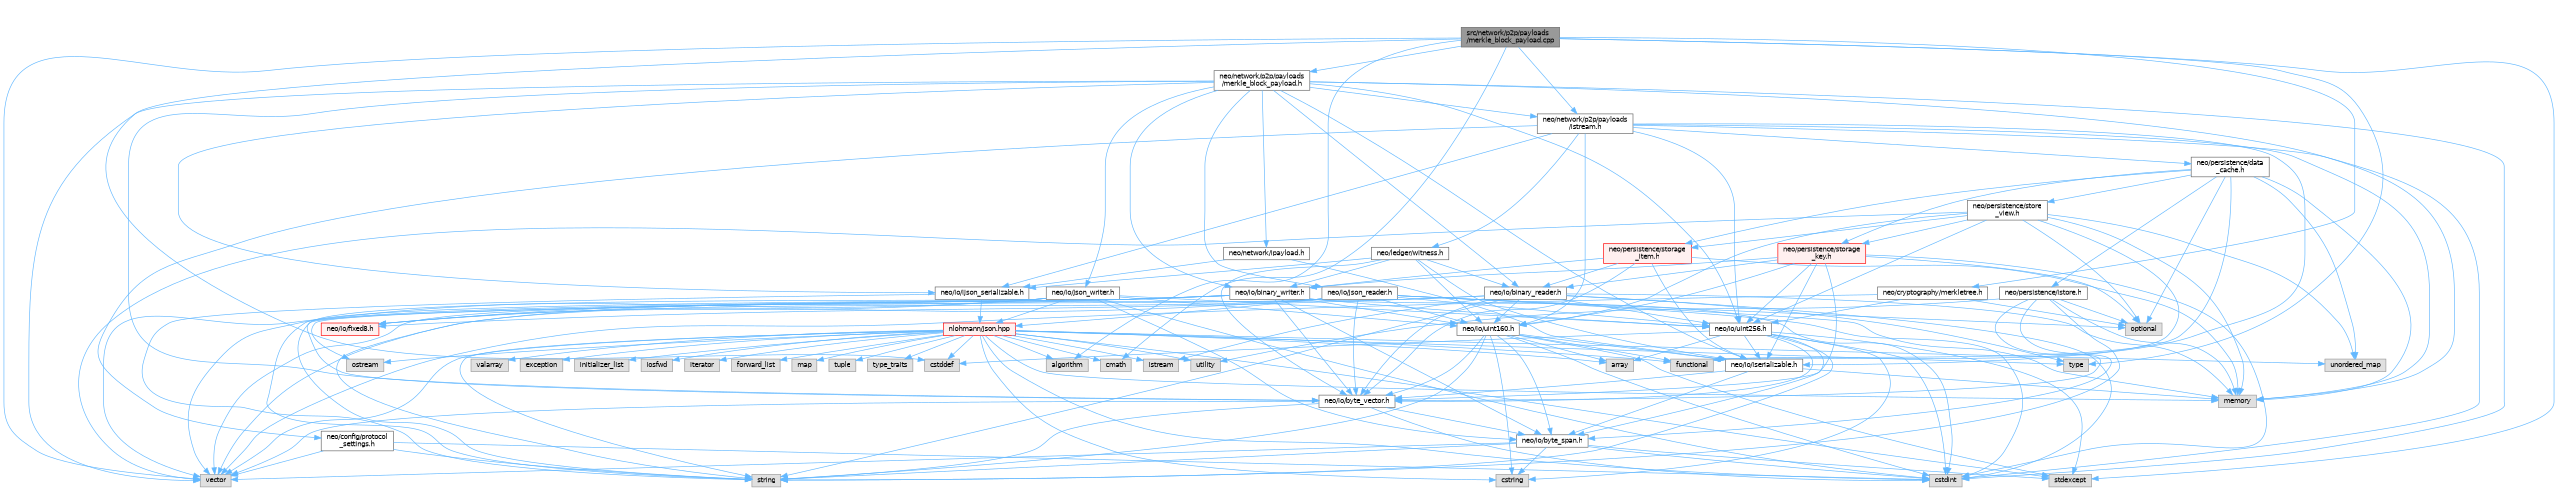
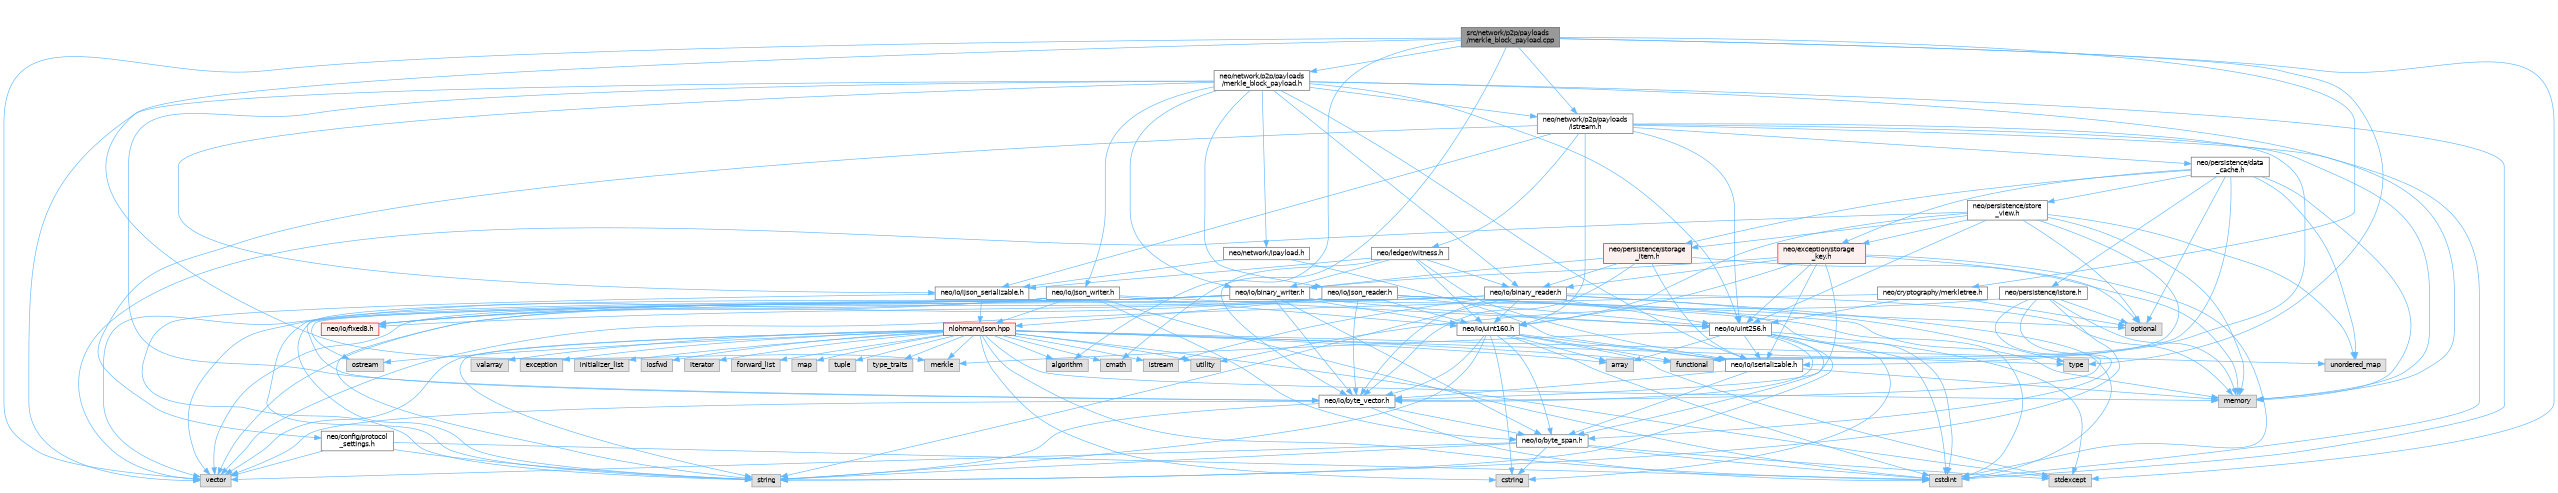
node "neo/persistence/storage _key.h": label "neo/persistence/storage _key.h" -> "neo/exception/storage _key.h"
node "cstddef": label "cstddef" -> "merkle"
